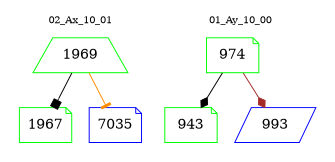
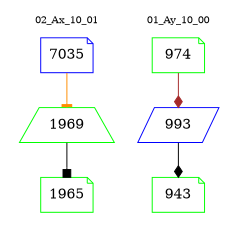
edge "974" -> "943": now "993" -> "943"
edge "1969" -> "7035": reversed
node "1967": label "1967" -> "1965"
